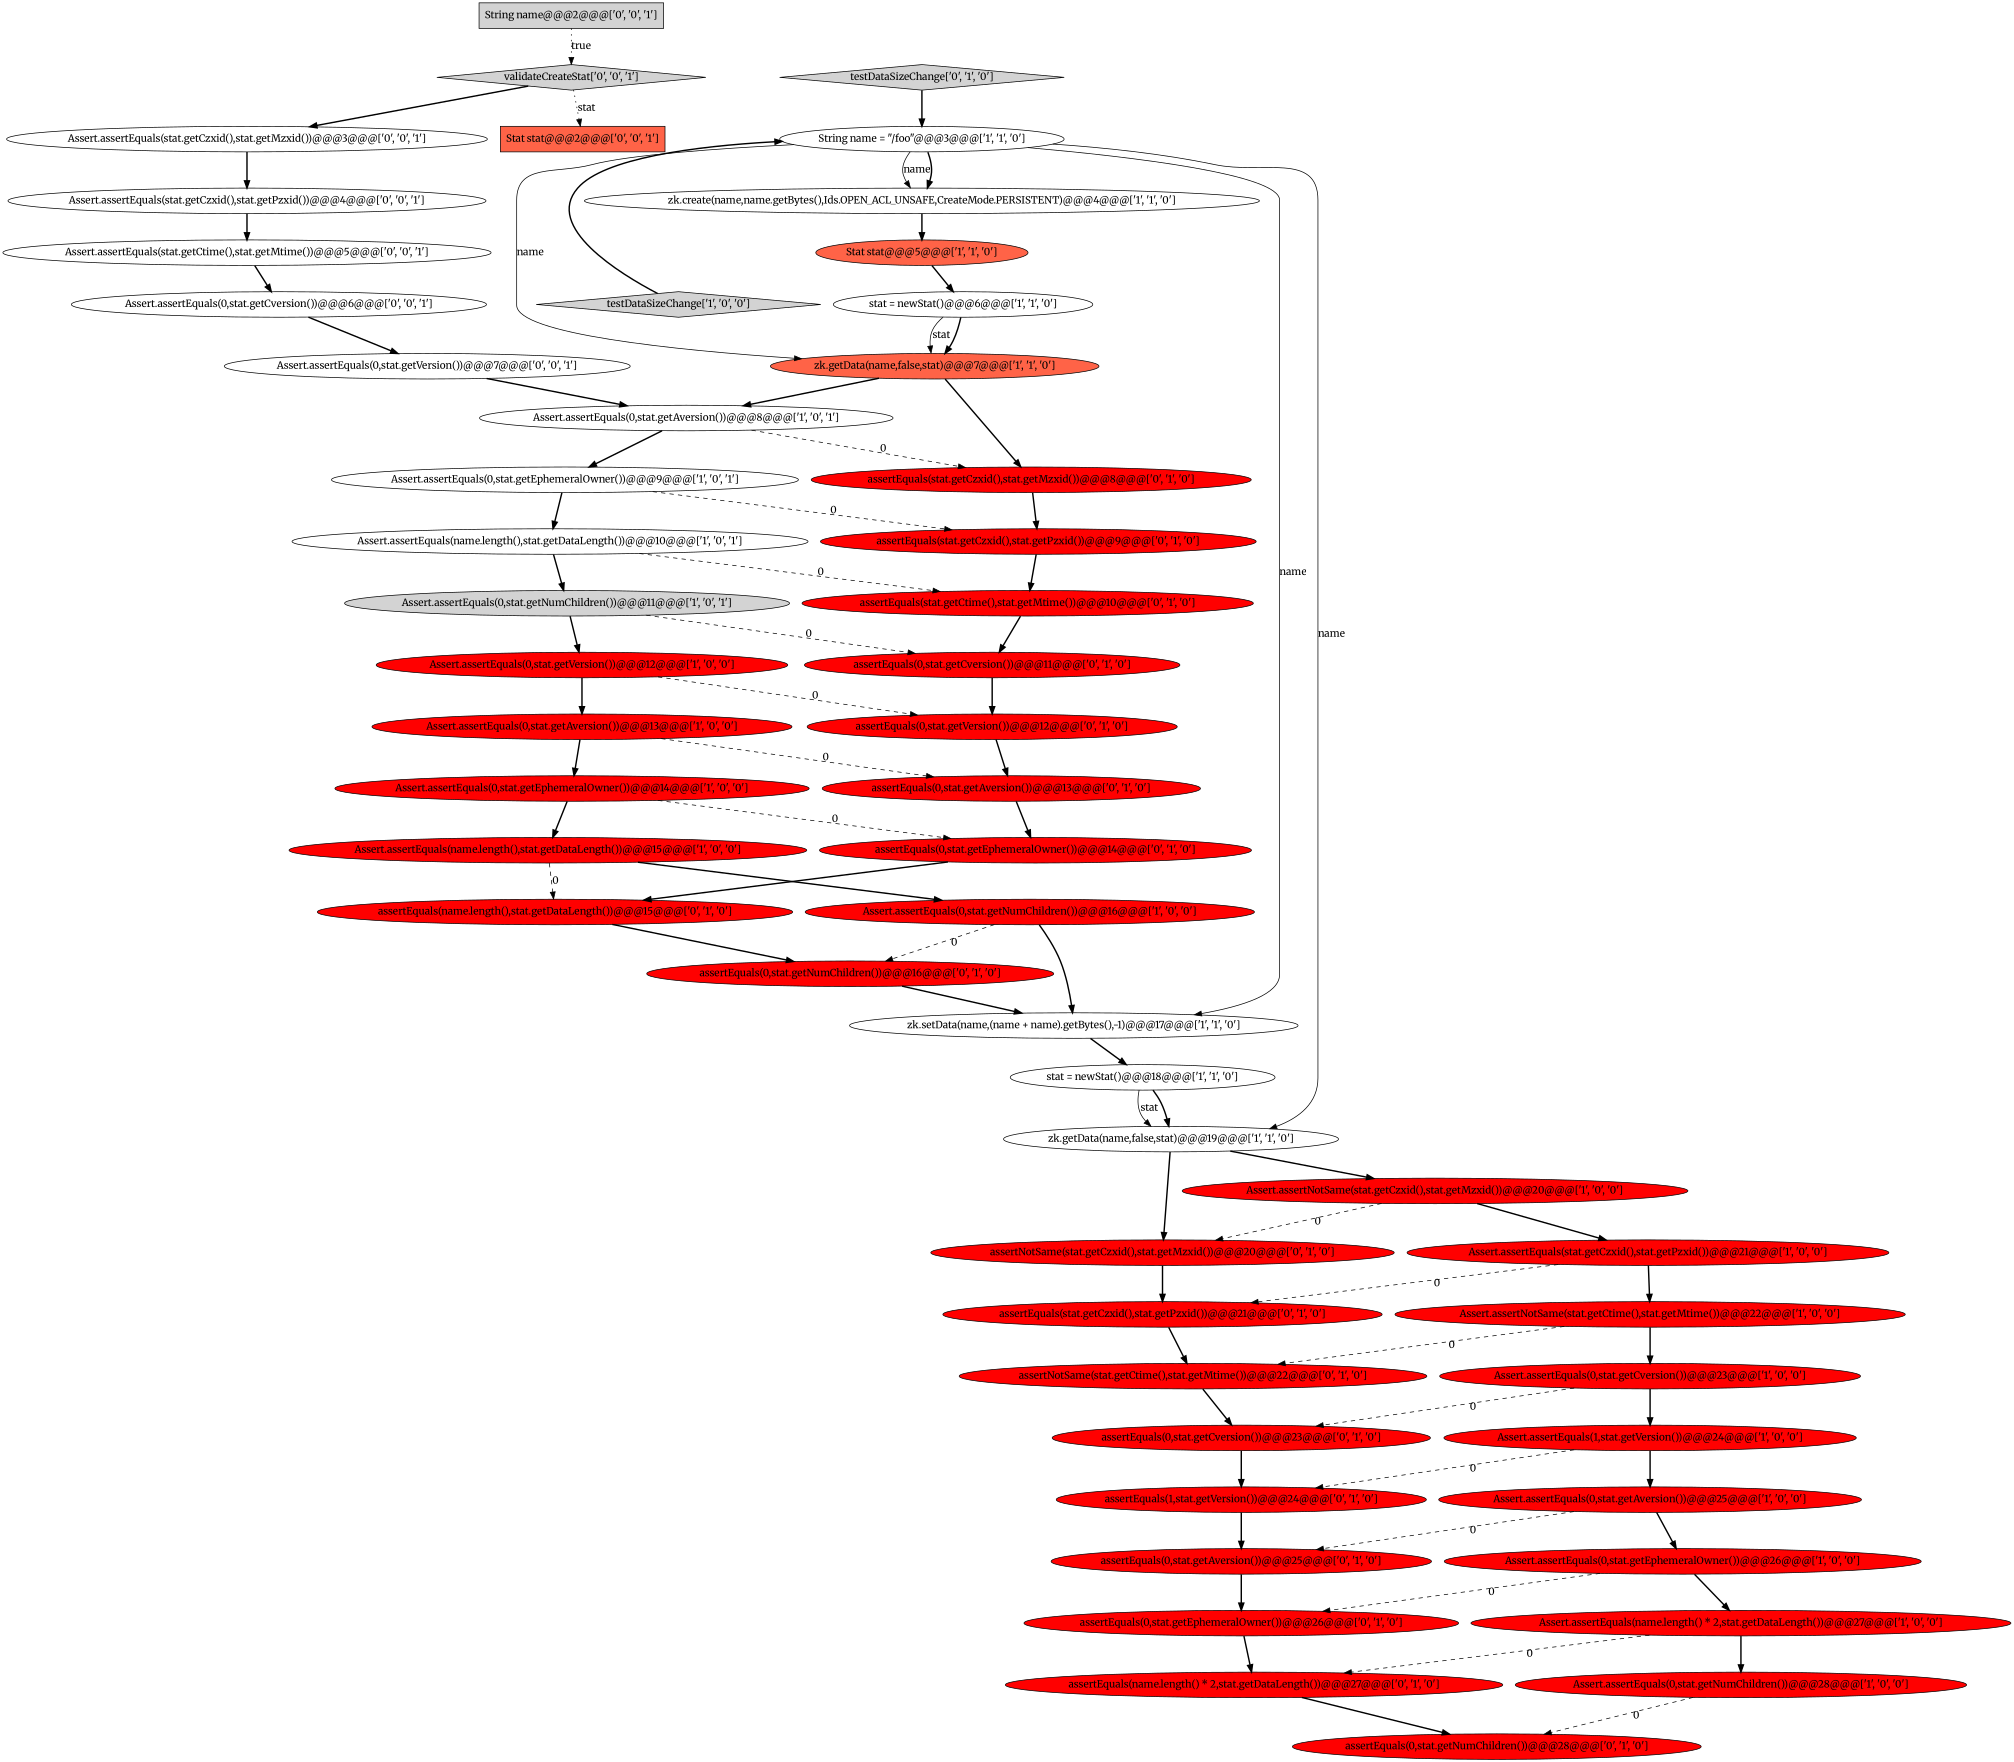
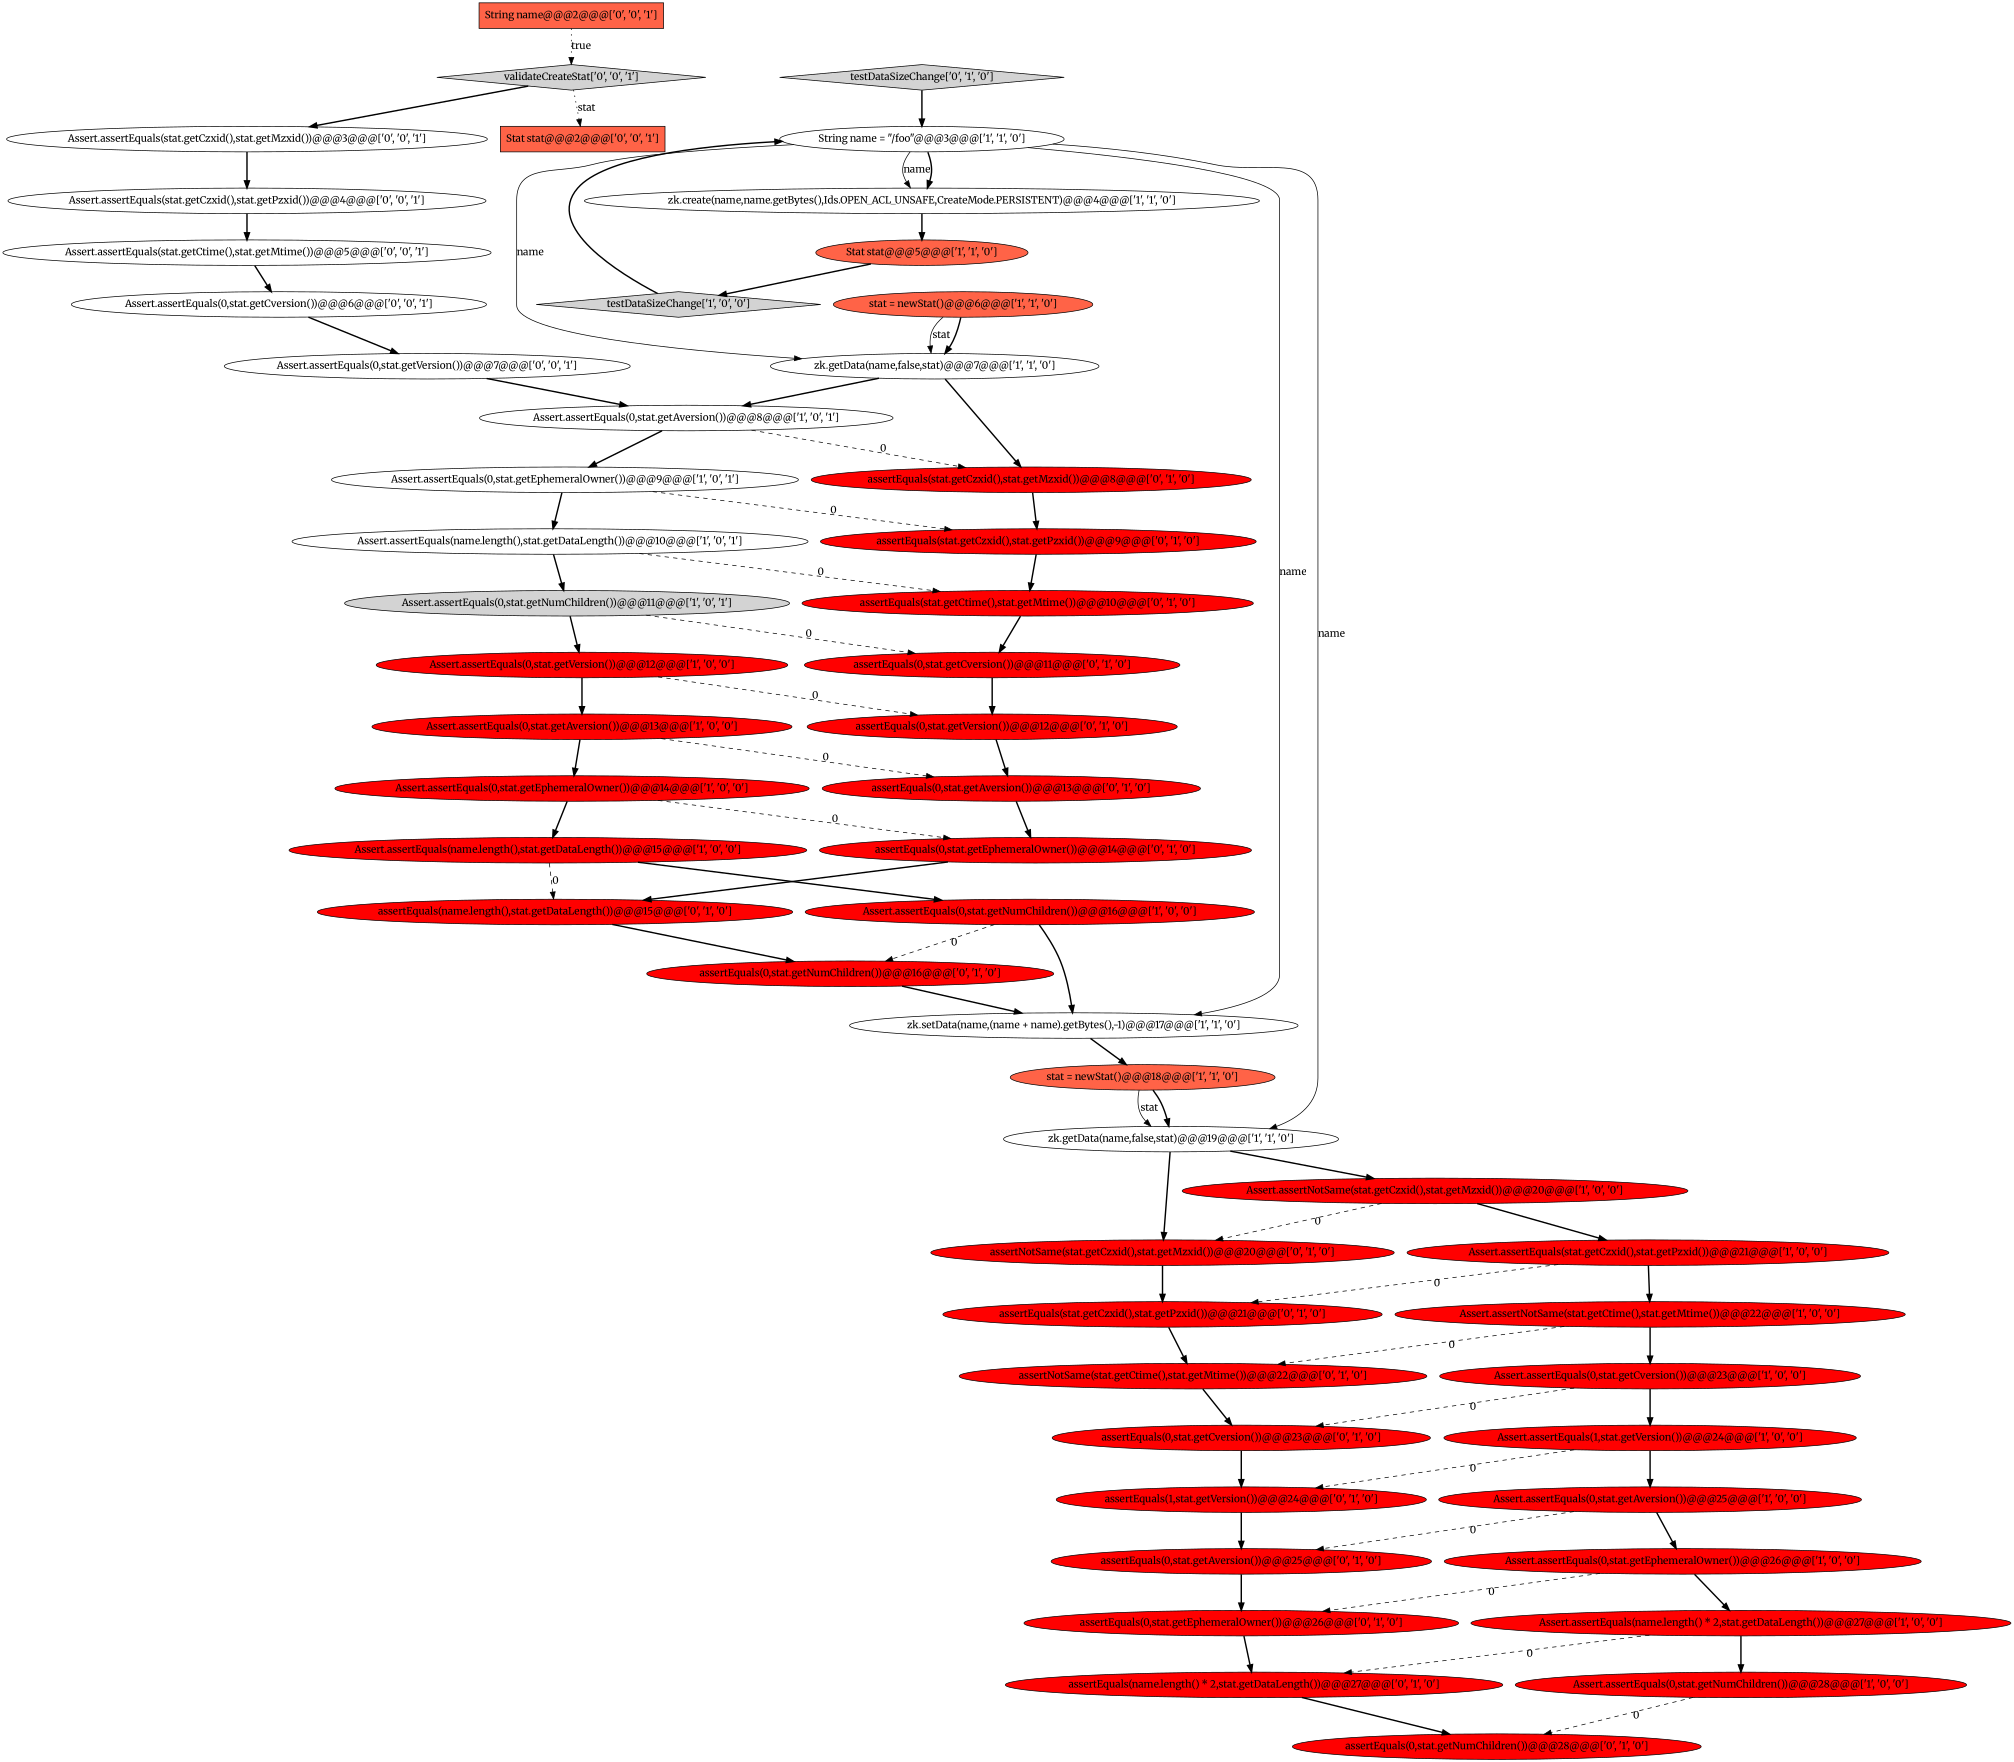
node "String name@@@2@@@['0', '0', '1']": fillcolor lightgray -> tomato
edge "Stat stat@@@5@@@['1', '1', '0']" -> "stat = newStat()@@@6@@@['1', '1', '0']": now "Stat stat@@@5@@@['1', '1', '0']" -> "testDataSizeChange['1', '0', '0']"
node "stat = newStat()@@@6@@@['1', '1', '0']": fillcolor white -> tomato
node "zk.getData(name,false,stat)@@@7@@@['1', '1', '0']": fillcolor tomato -> white
node "stat = newStat()@@@18@@@['1', '1', '0']": fillcolor white -> tomato
